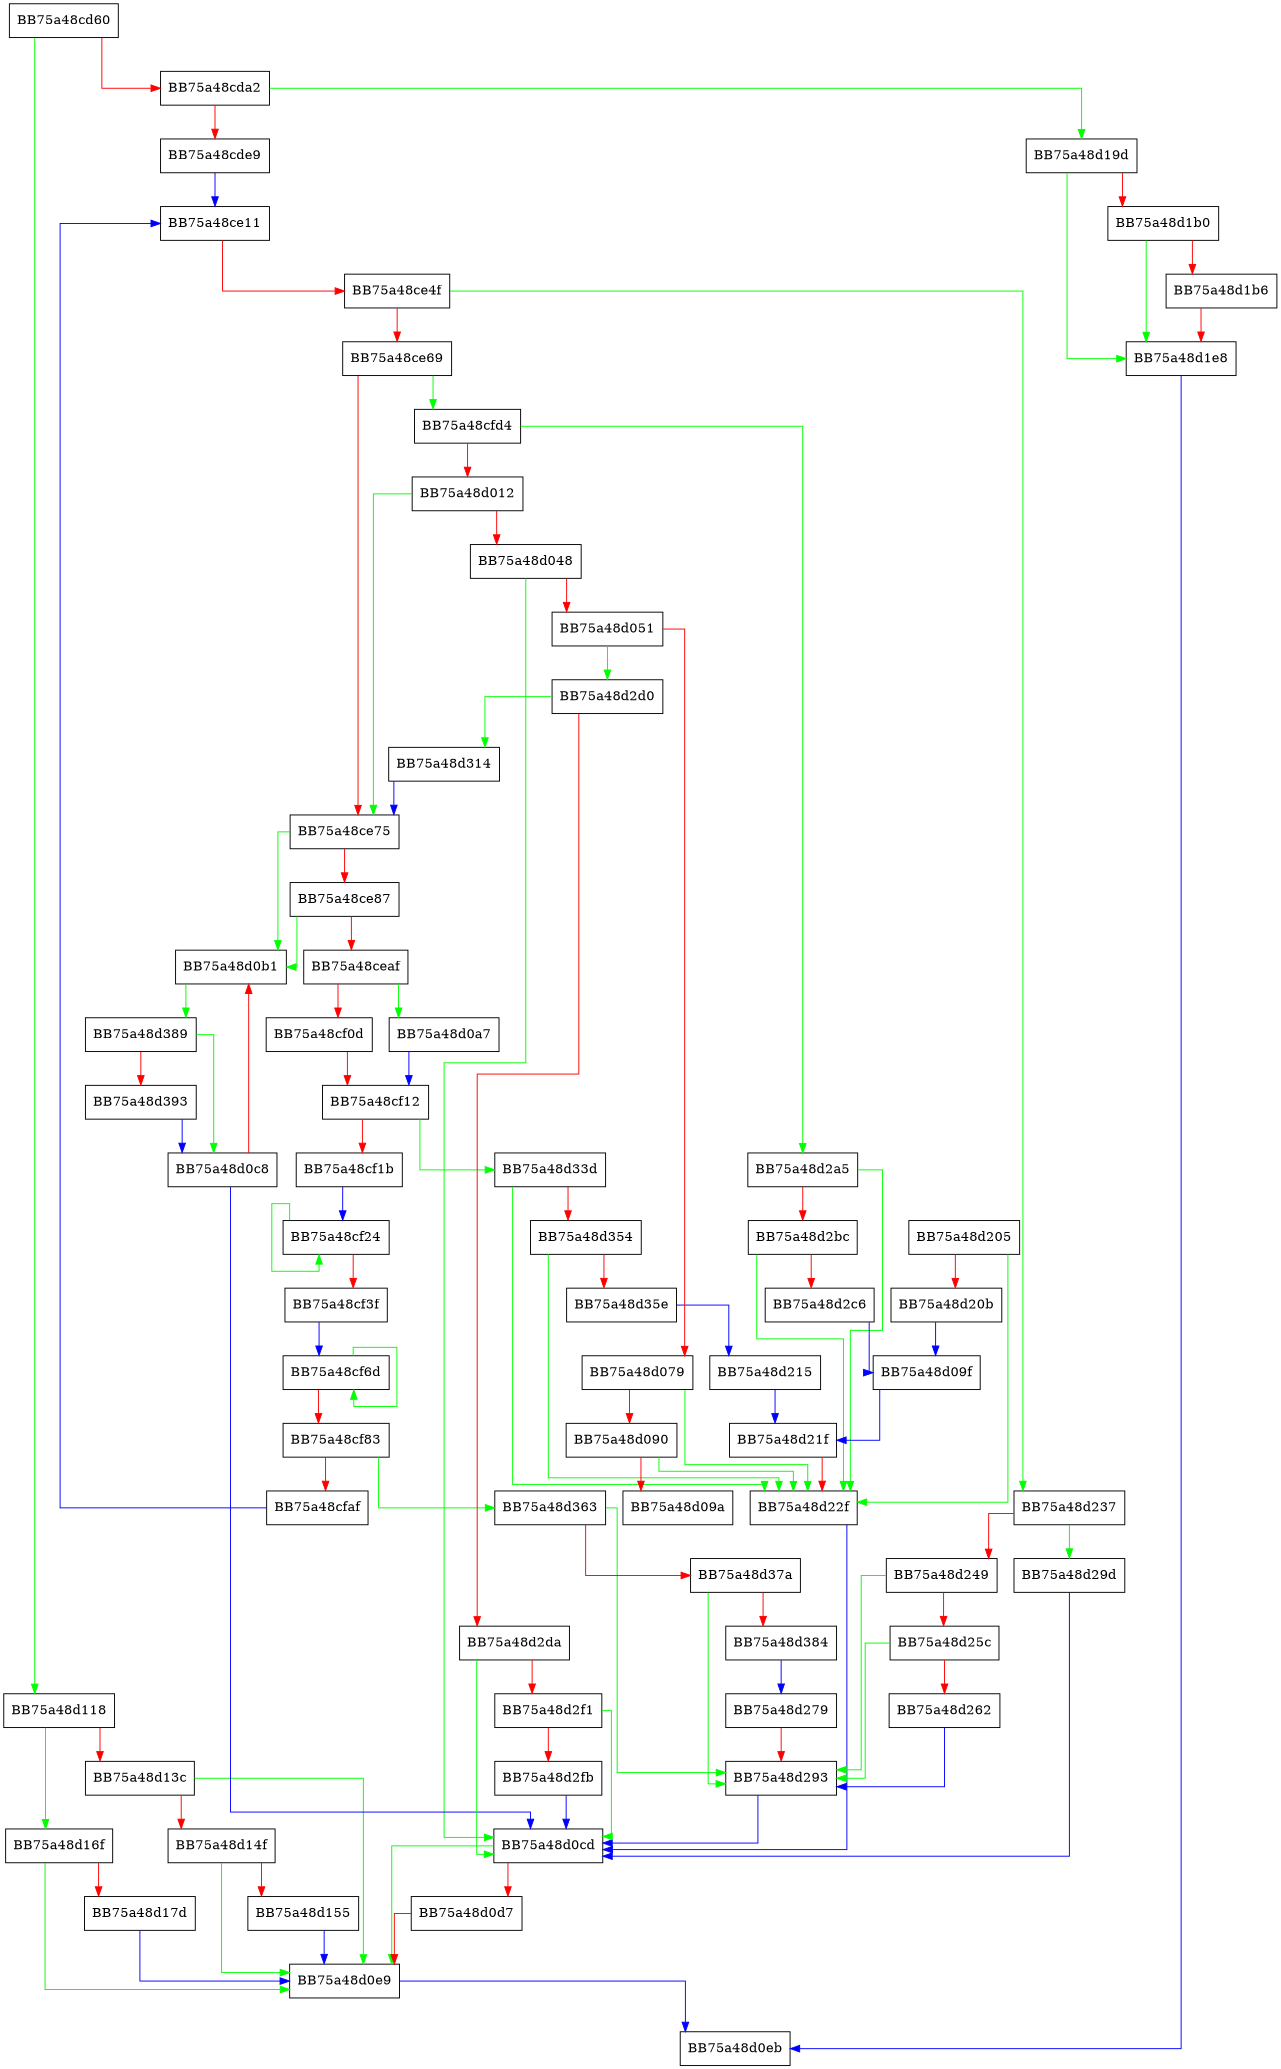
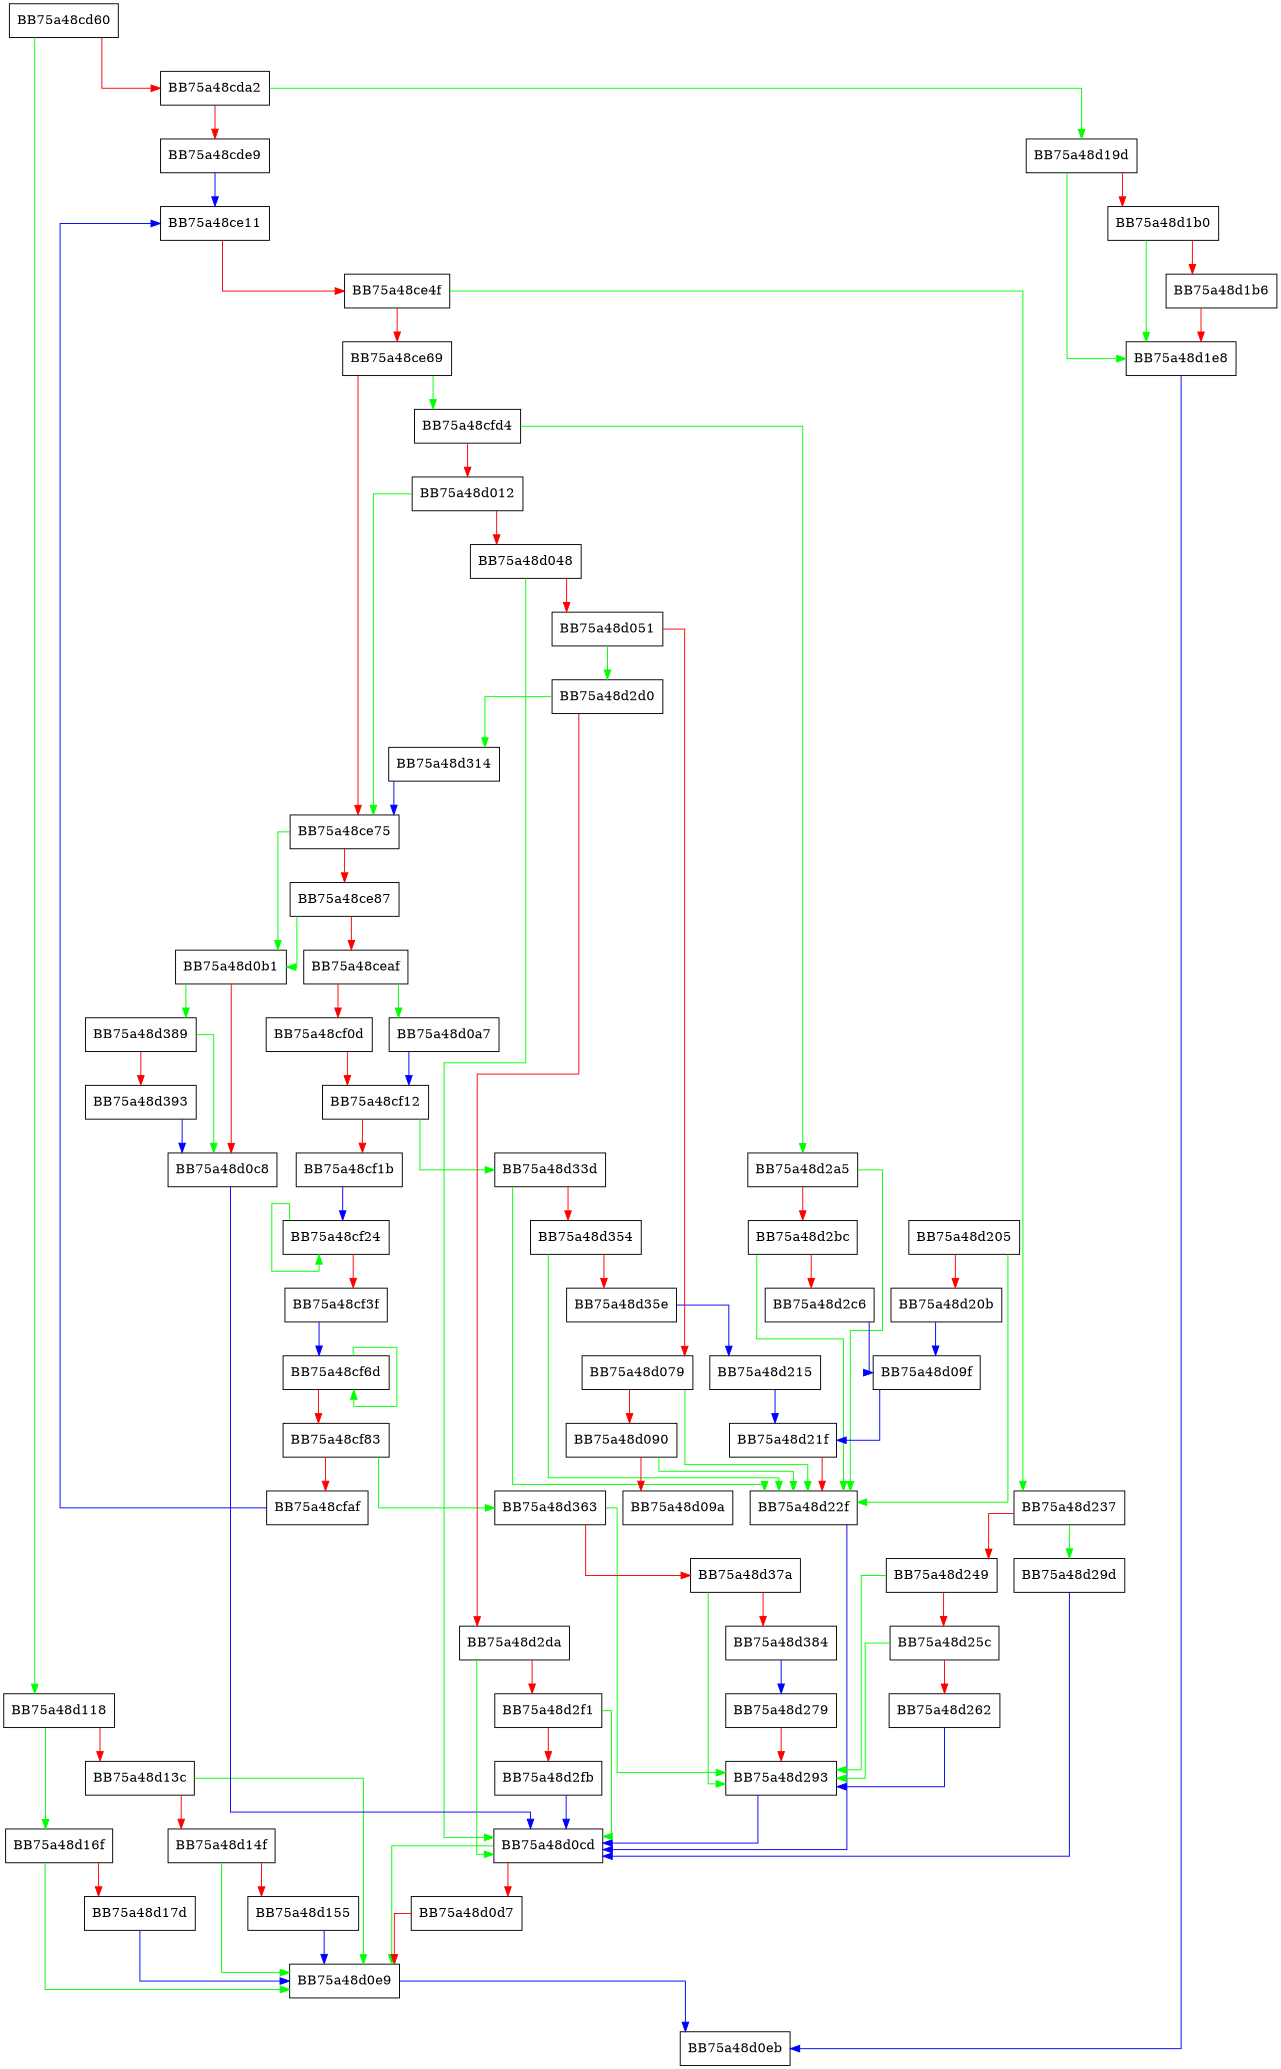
edge "BB75a48d0c8" -> "BB75a48d0b1": reversed
